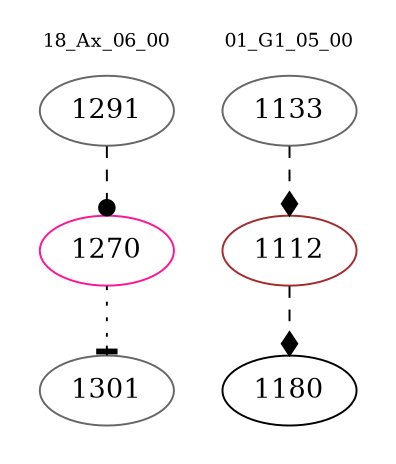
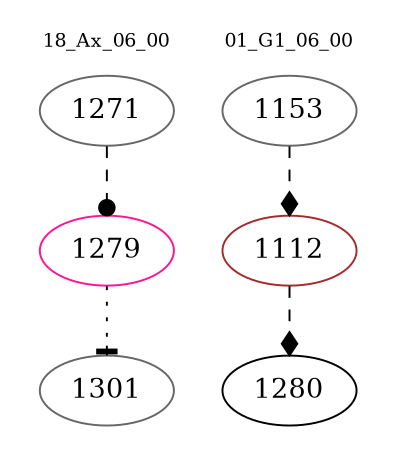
cluster "01_G1_05_00": label "01_G1_05_00" -> "01_G1_06_00"
node "1291": label "1291" -> "1271"
node "1133": label "1133" -> "1153"
node "1270": label "1270" -> "1279"
node "1180": label "1180" -> "1280"
